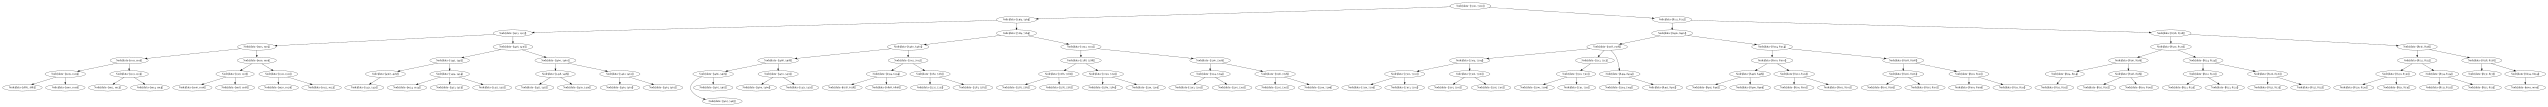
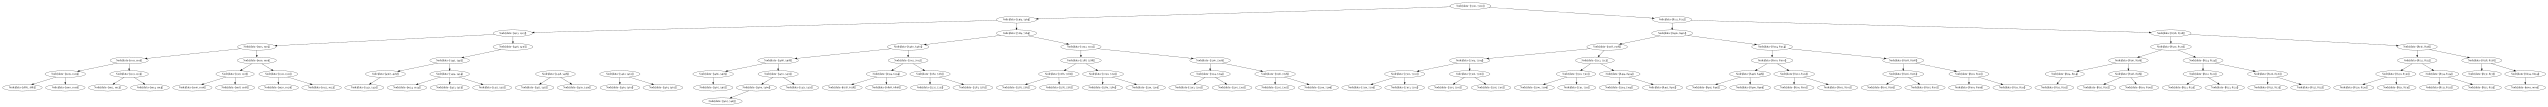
edge "Node{data=[7308, 7308]}" -> "Node{data=[8494, 8494]}": now "Node{data=[7312, 7312]}" -> "Node{data=[8494, 8494]}"
node "Node{data=[5460, 5460]}": removed
edge "Node{data=[5466, 5466]}" -> "Node{data=[5465, 5465]}": now "Node{data=[5469, 5469]}" -> "Node{data=[5465, 5465]}"
